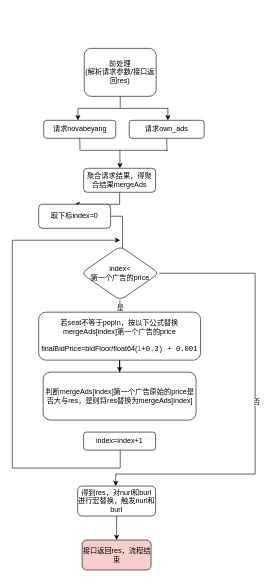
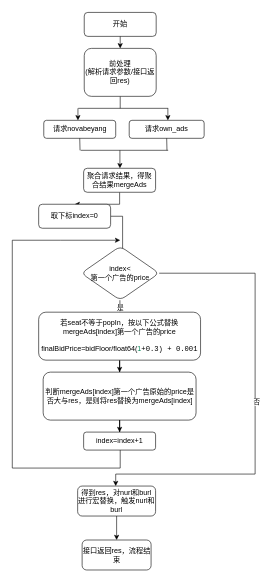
node "开始": added
edge "开始" -> "前处理 (解析请求参数/接口返回res)": added
edge "判断mergeAds[index]第一个广告原始的price是否大与res，是则将res替换为mergeAds[index]" -> "index=index+1": added
node "接口返回res，流程结束": fillcolor #f8cecc -> #ffffff
